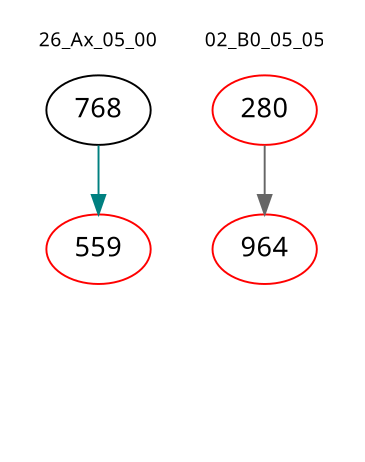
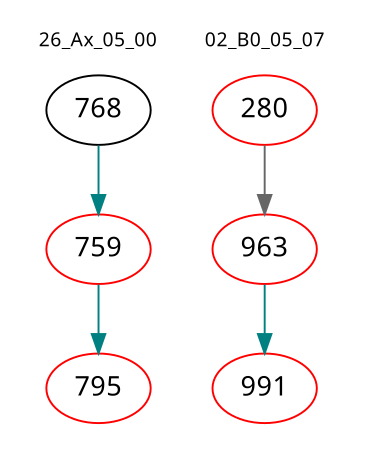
cluster "02_B0_05_05": label "02_B0_05_05" -> "02_B0_05_07"
node "559": label "559" -> "759"
node "964": label "964" -> "963"
node "795": added
node "991": added
